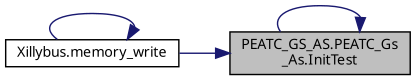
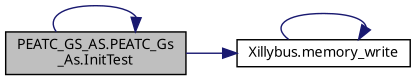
edge "Xillybus.memory_write" -> "PEATC_GS_AS.PEATC_Gs _As.InitTest": reversed
